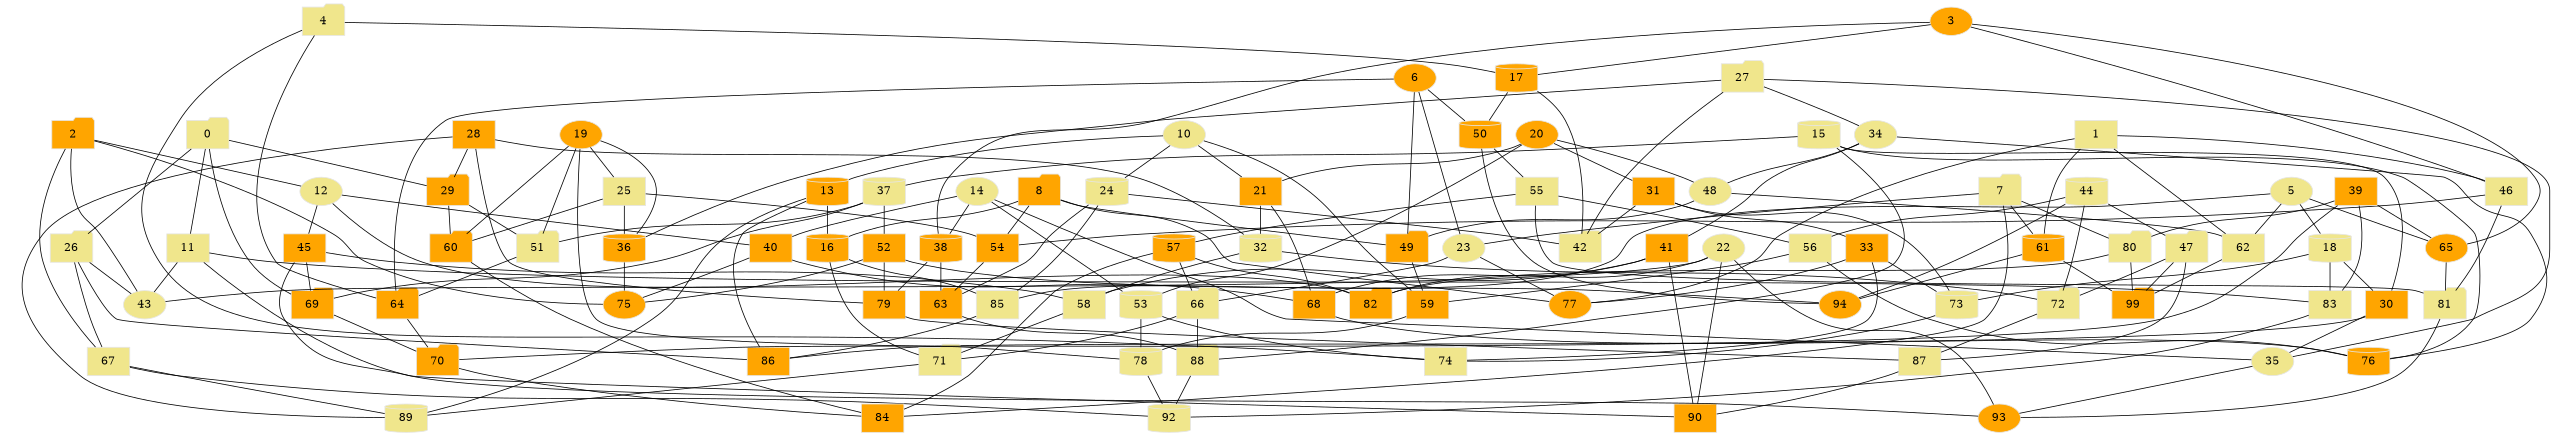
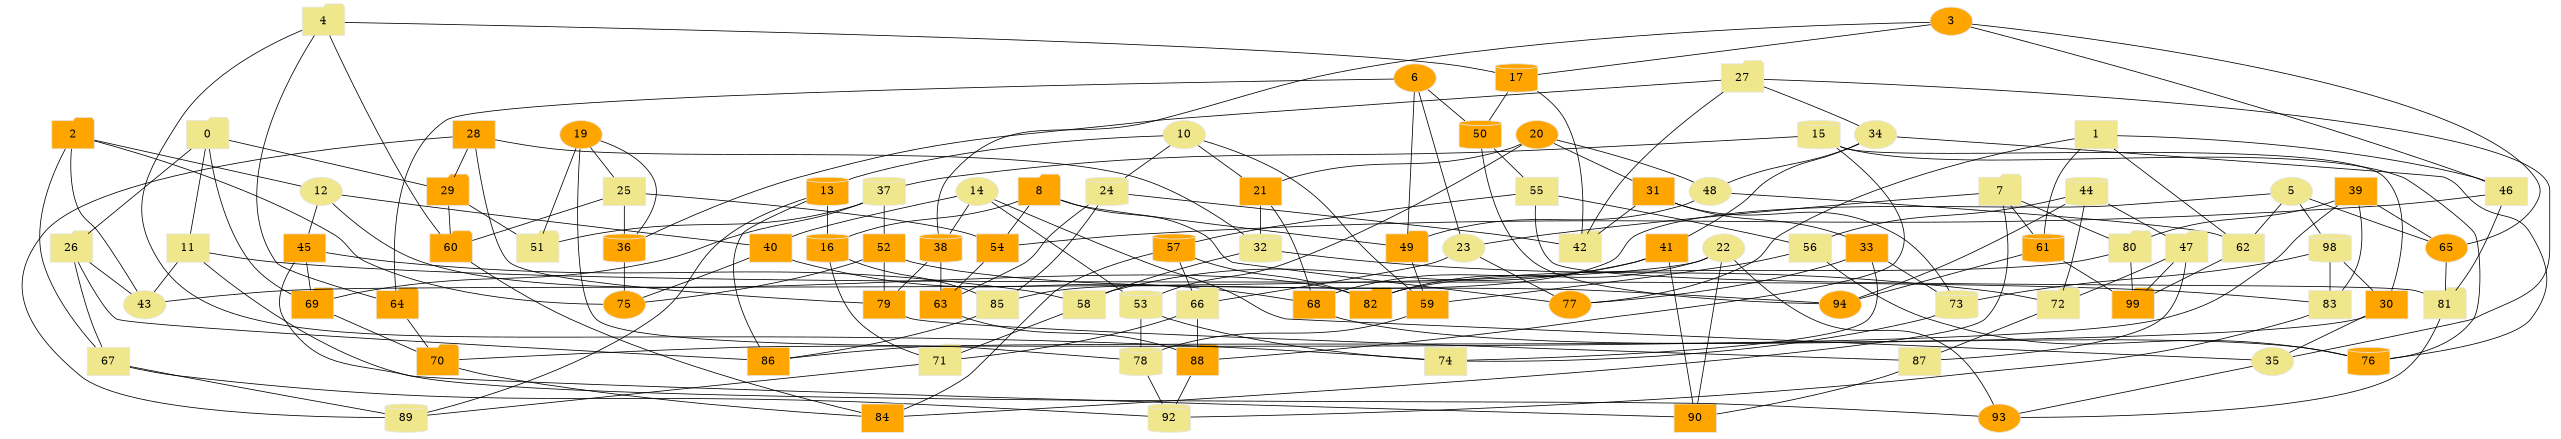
edge "19" -- "60": now "4" -- "60"
node "18": label "18" -> "98"
edge "51" -- "64": removed
node "88": fillcolor khaki -> orange
